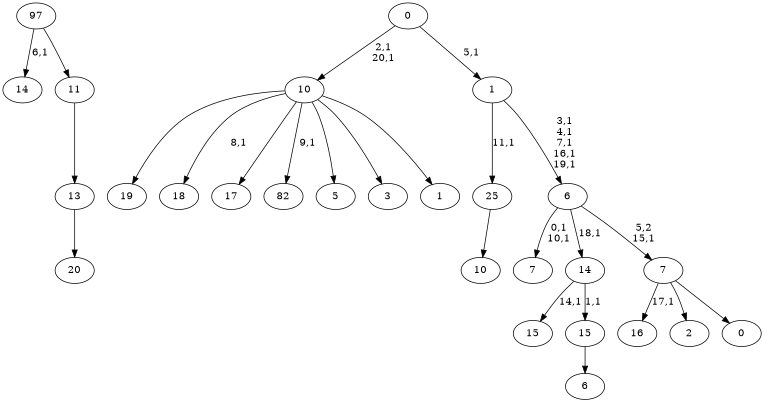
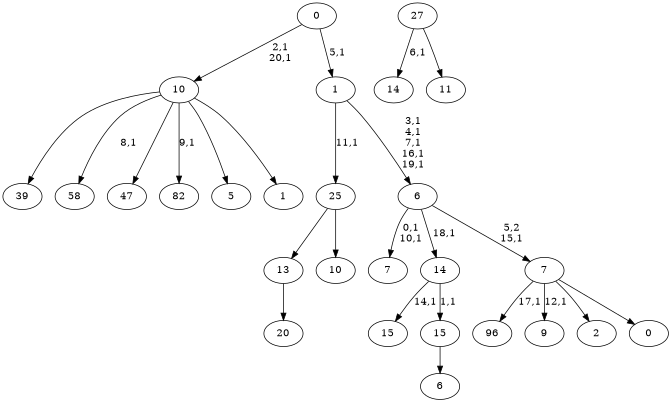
node "97": label "97" -> "27"
edge "11" -> "13": now "25" -> "13"
node "19": label "19" -> "39"
node "18": label "18" -> "58"
node "17": label "17" -> "47"
node "3": removed
node "9": added
node "16": label "16" -> "96"
